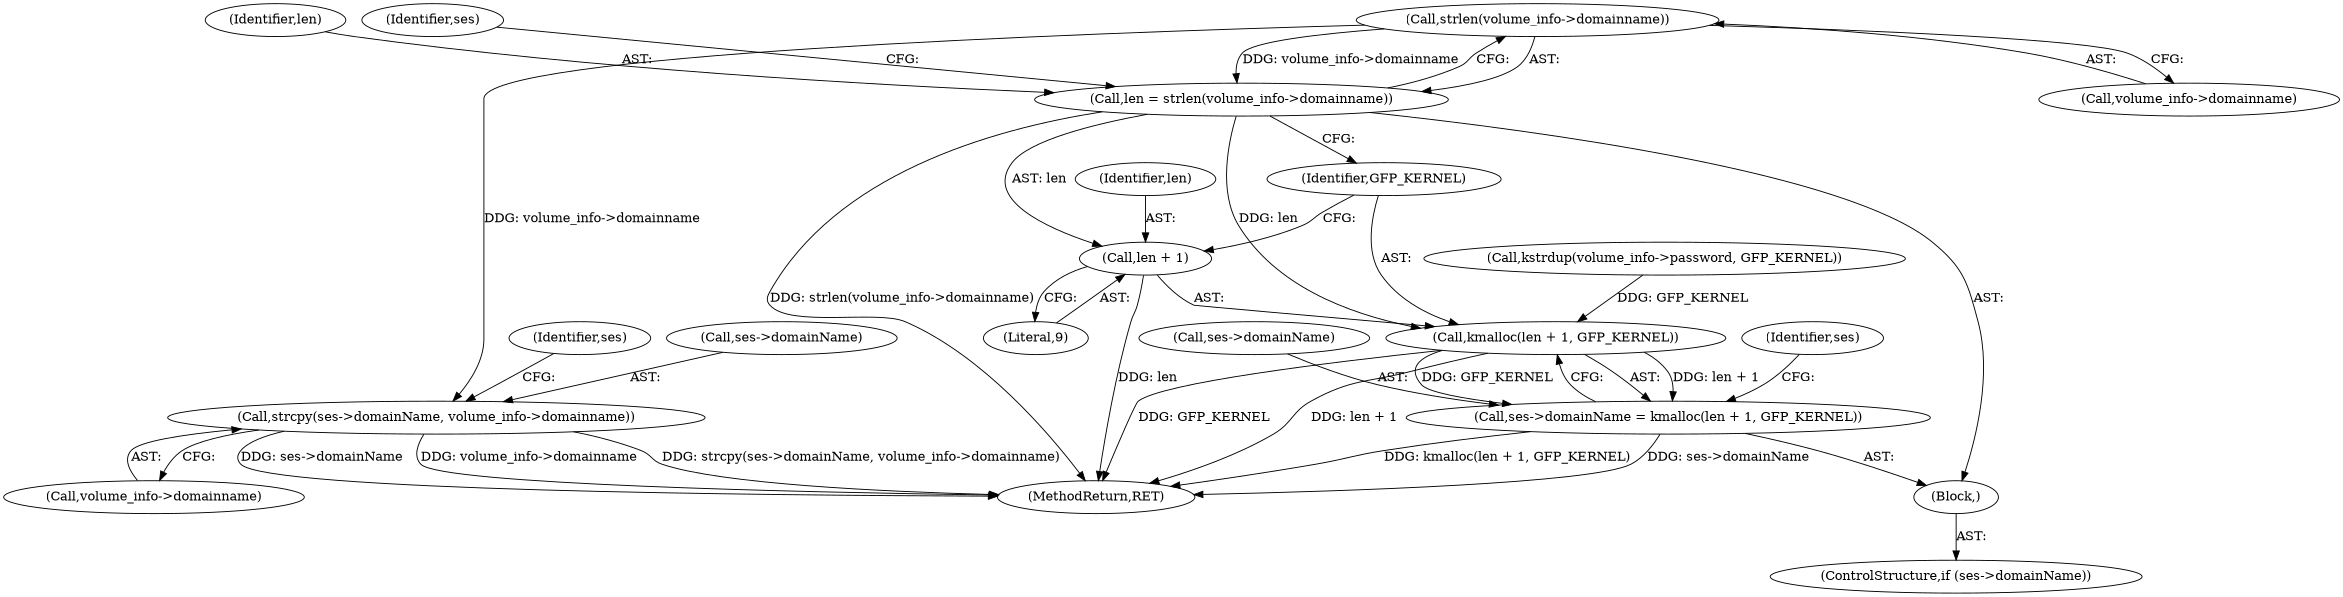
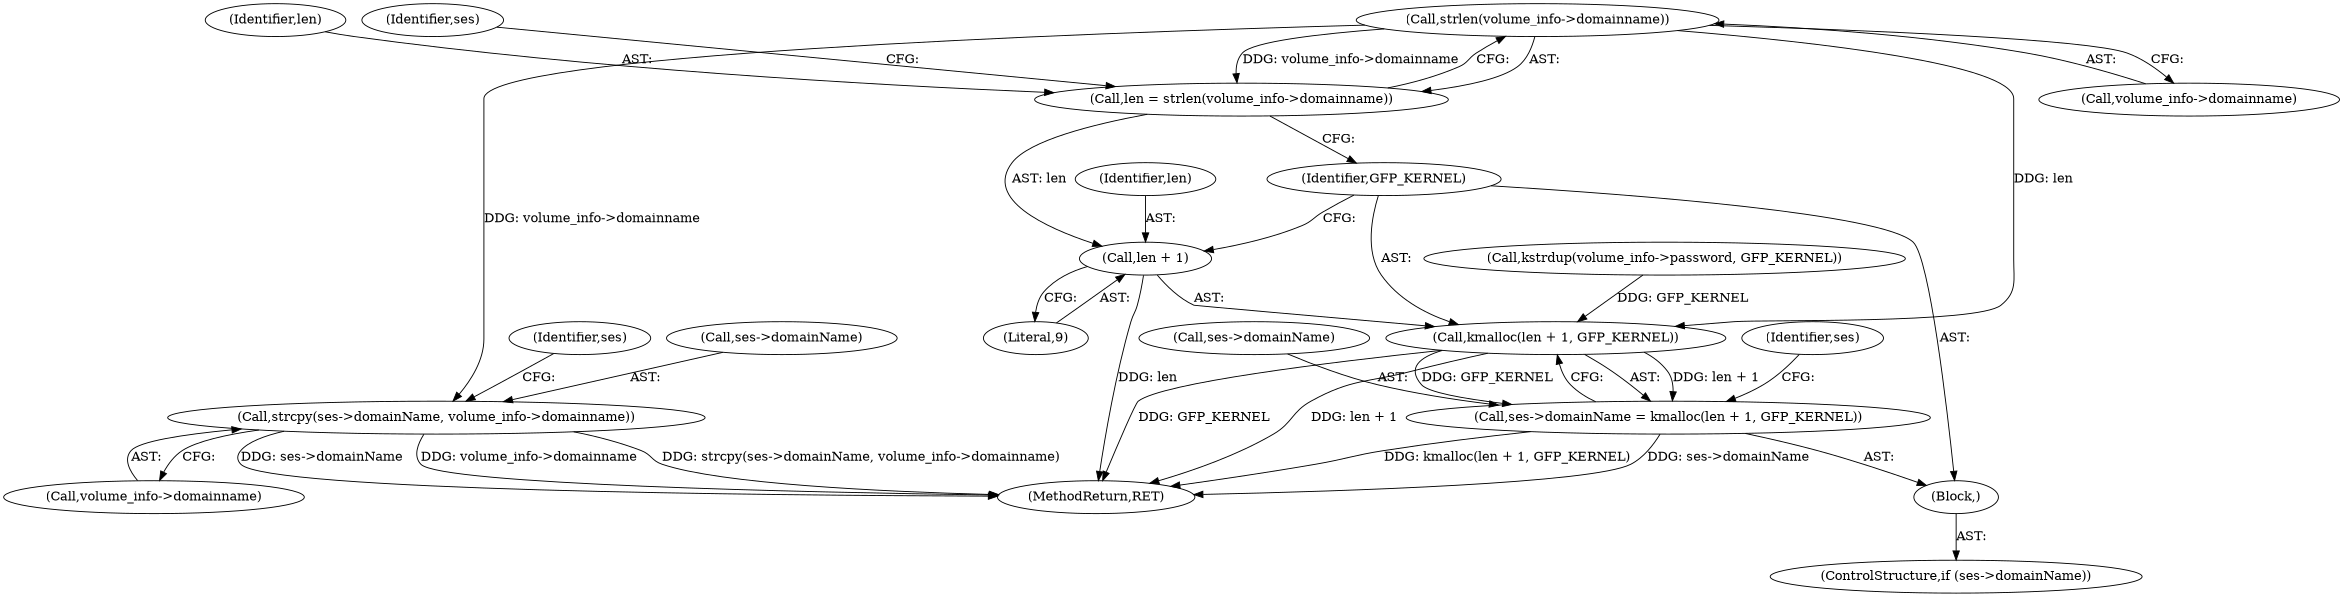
edge "(Call,len = strlen(volume_info->domainname))" -> "(Block,)": now "(Identifier,GFP_KERNEL)" -> "(Block,)"
edge "(Call,len = strlen(volume_info->domainname))" -> "(Call,kmalloc(len + 1, GFP_KERNEL))": now "(Call,strlen(volume_info->domainname))" -> "(Call,kmalloc(len + 1, GFP_KERNEL))"
edge "(Call,len = strlen(volume_info->domainname))" -> "(MethodReturn,RET)": removed, label "DDG: strlen(volume_info->domainname)"
